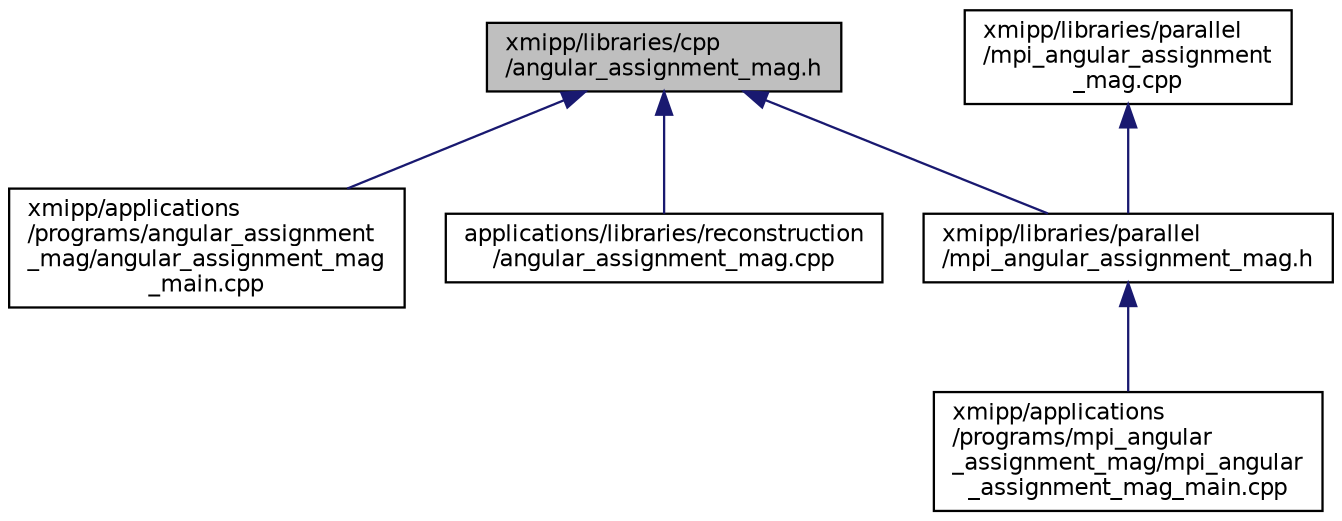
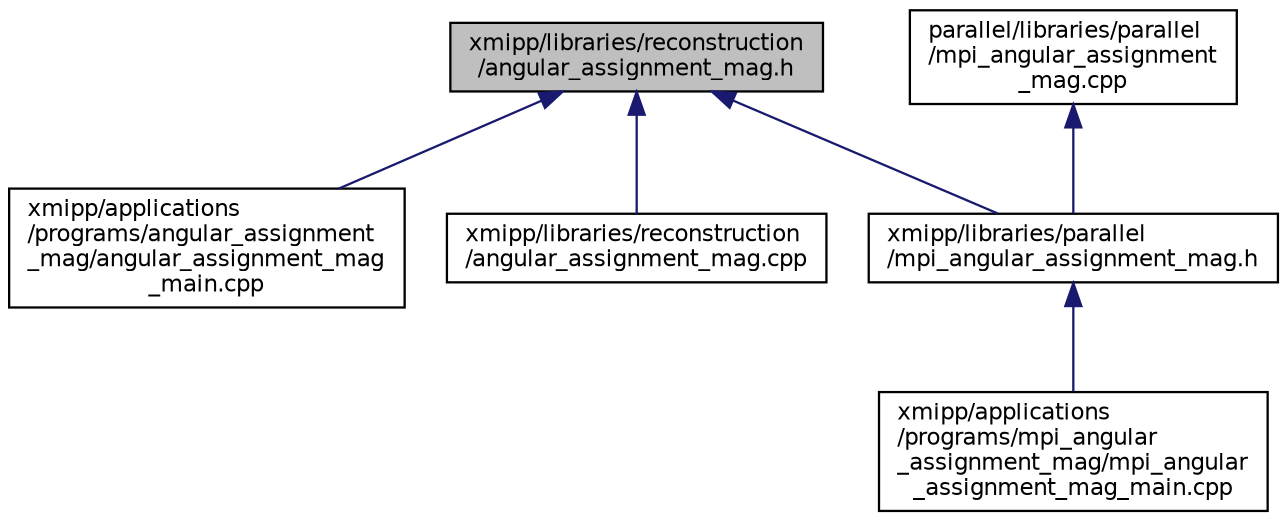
node "xmipp/libraries/cpp /angular_assignment_mag.h": label "xmipp/libraries/cpp /angular_assignment_mag.h" -> "xmipp/libraries/reconstruction /angular_assignment_mag.h"
node "xmipp/libraries/parallel /mpi_angular_assignment _mag.cpp": label "xmipp/libraries/parallel /mpi_angular_assignment _mag.cpp" -> "parallel/libraries/parallel /mpi_angular_assignment _mag.cpp"
node "applications/libraries/reconstruction /angular_assignment_mag.cpp": label "applications/libraries/reconstruction /angular_assignment_mag.cpp" -> "xmipp/libraries/reconstruction /angular_assignment_mag.cpp"
